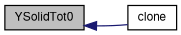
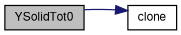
edge "clone" -> "YSolidTot0": reversed
